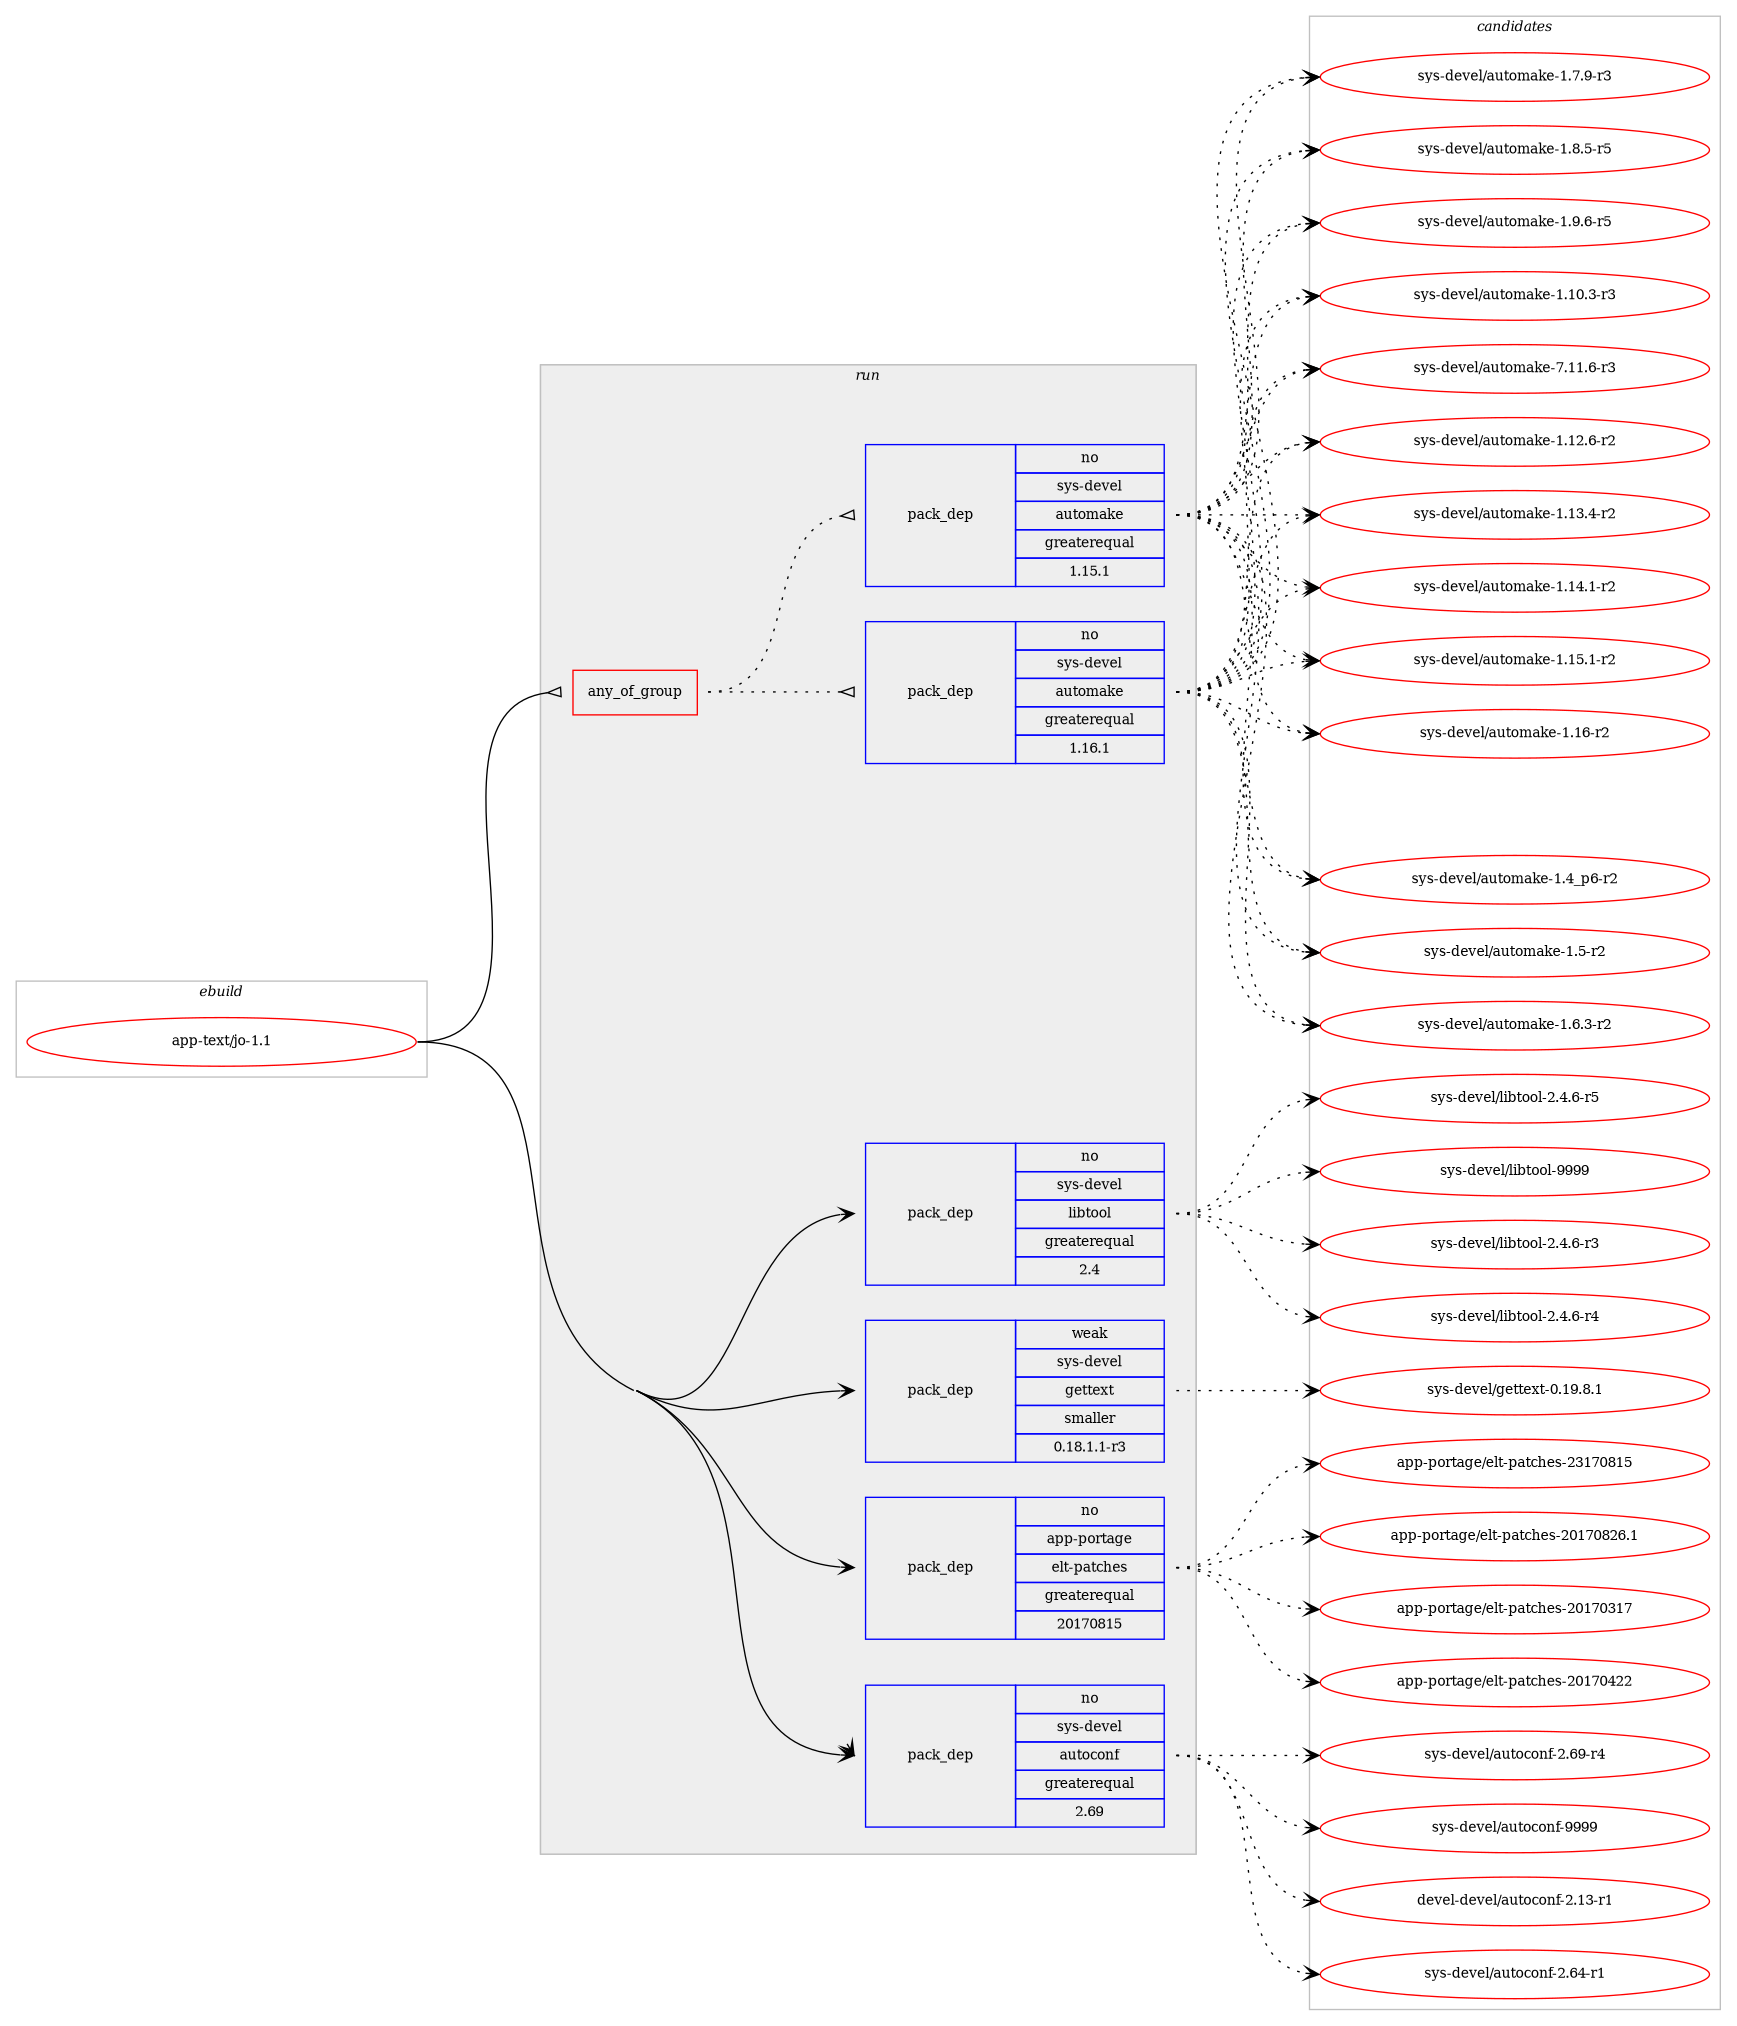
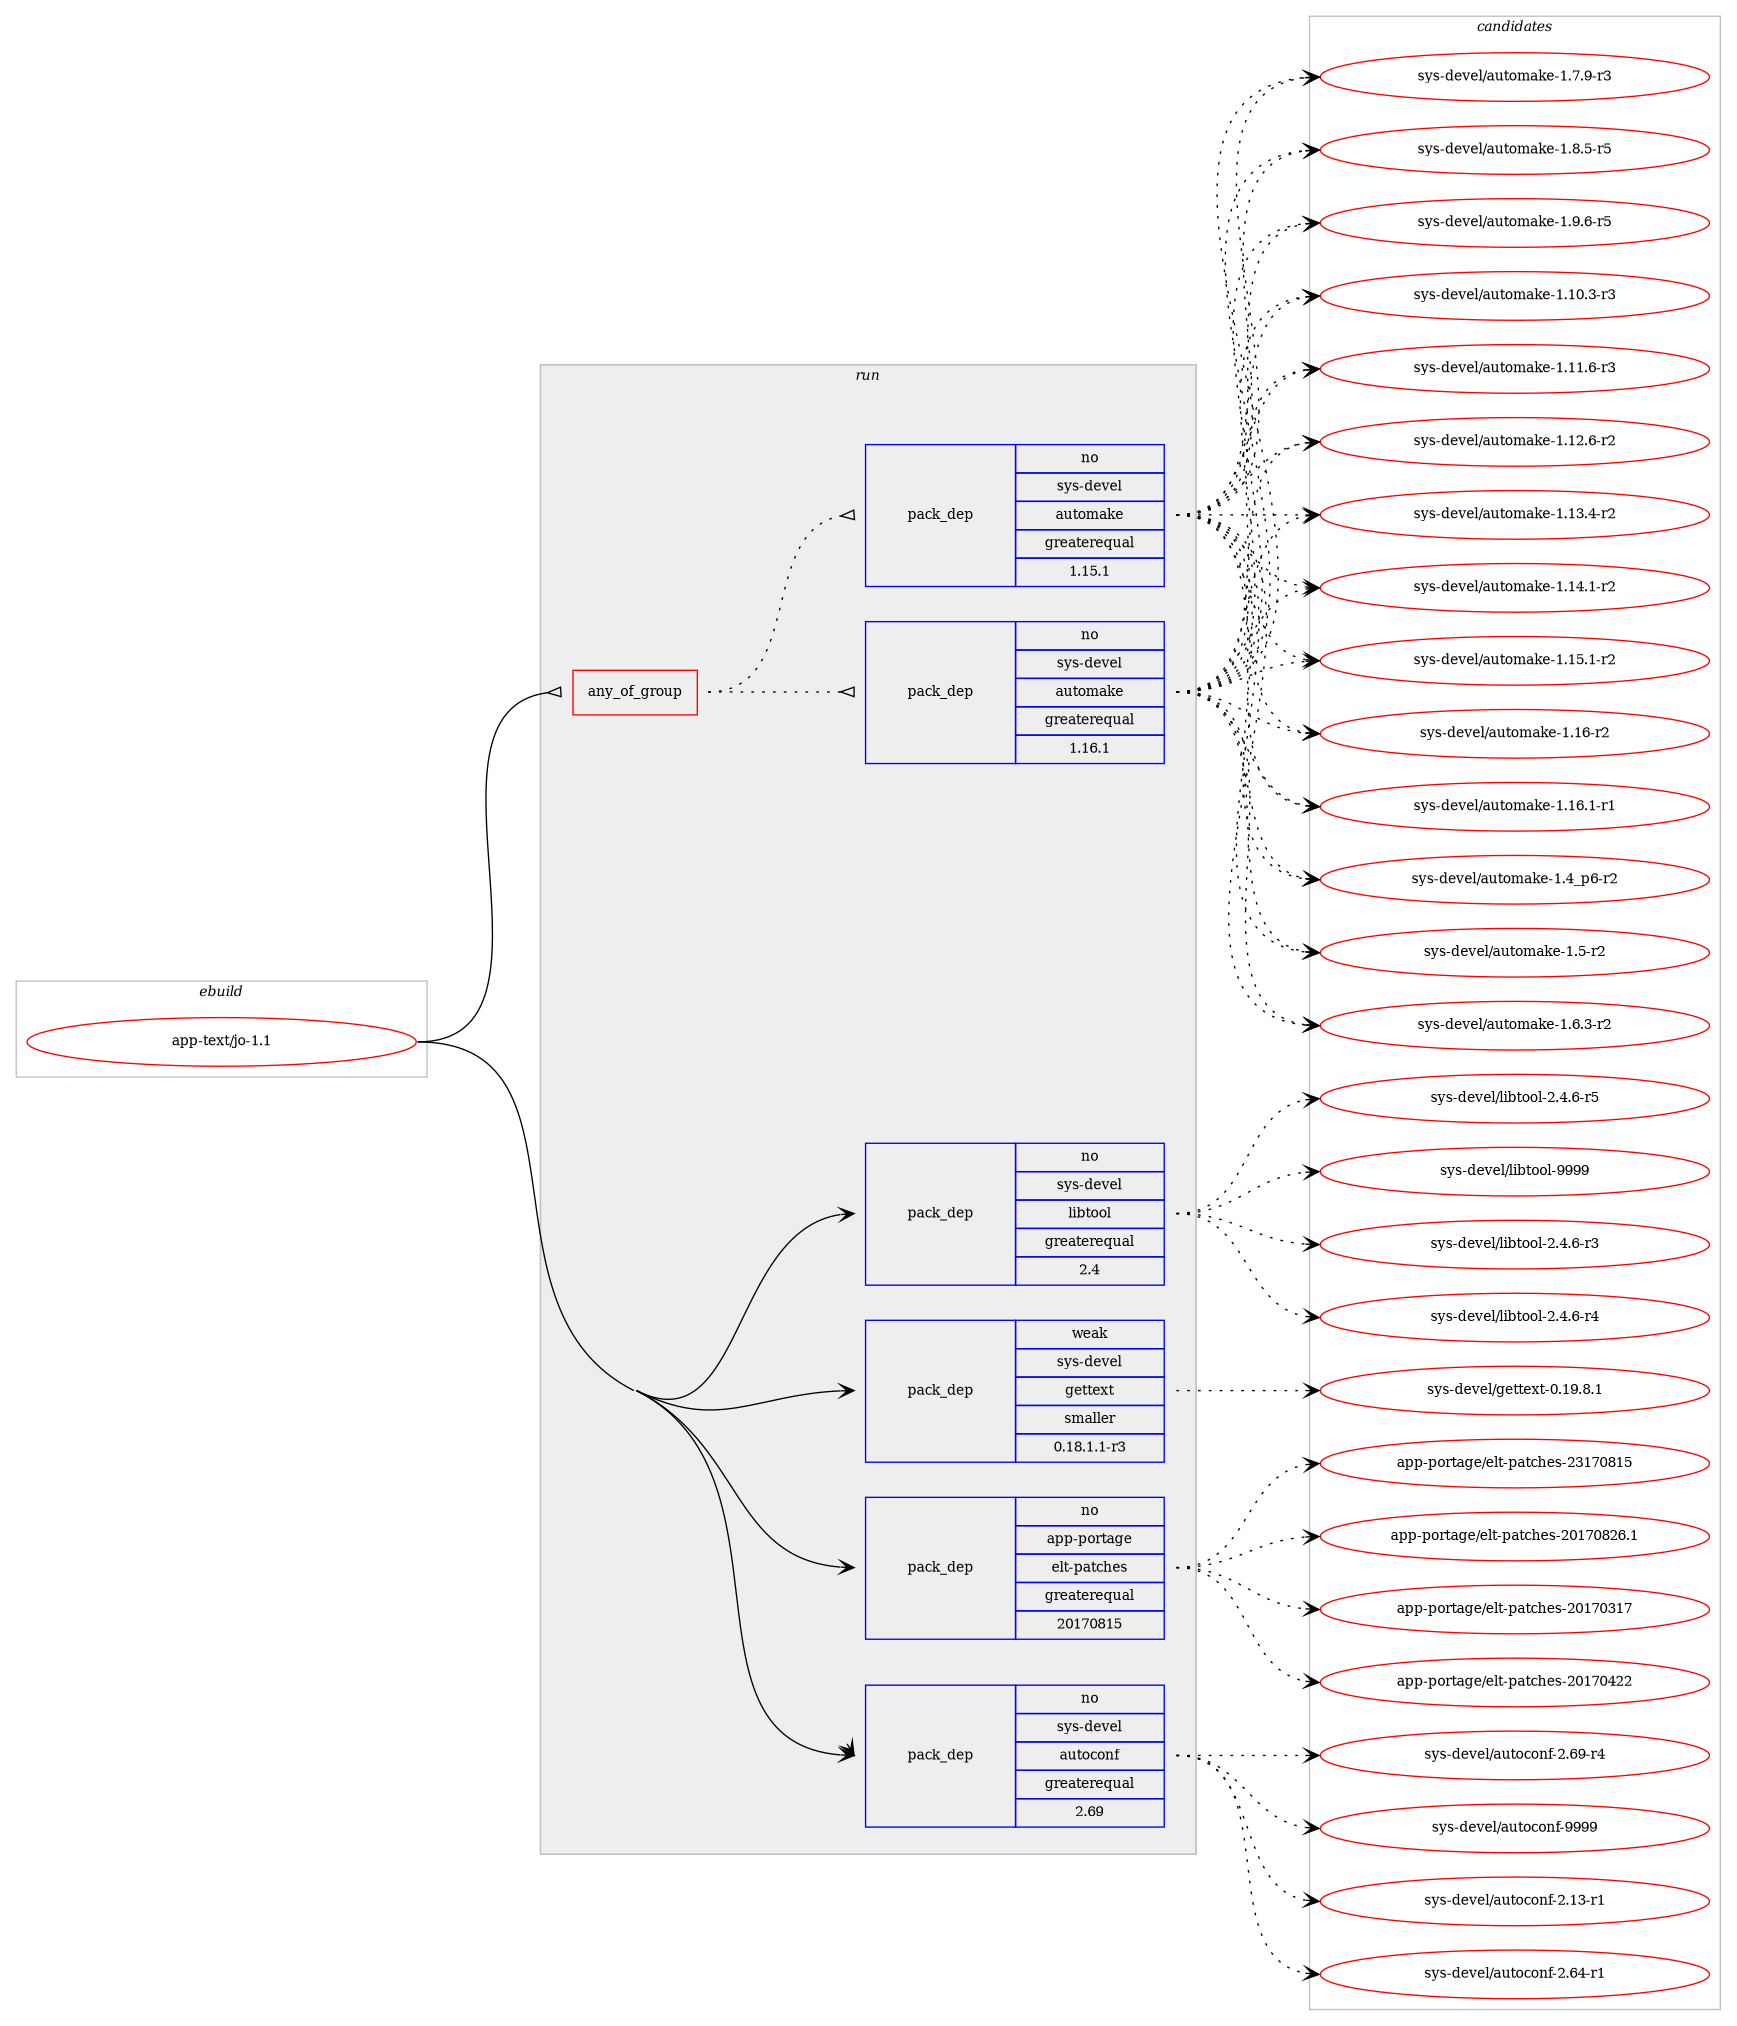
node "sys-devel/automake-7.11.6-r3": label "sys-devel/automake-7.11.6-r3" -> "sys-devel/automake-1.11.6-r3"
node "sys-devel/automake-1.16.1-r1": added
node "devel-devel/autoconf-2.13-r1": label "devel-devel/autoconf-2.13-r1" -> "sys-devel/autoconf-2.13-r1"
